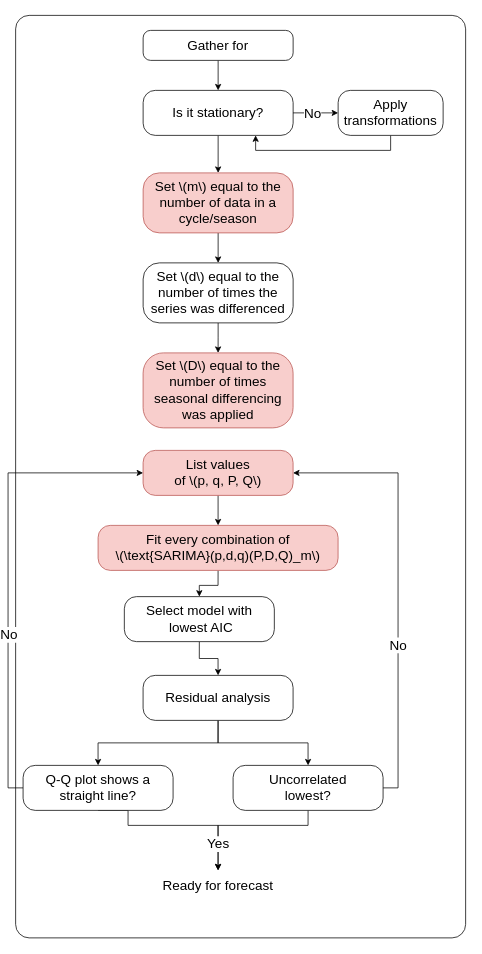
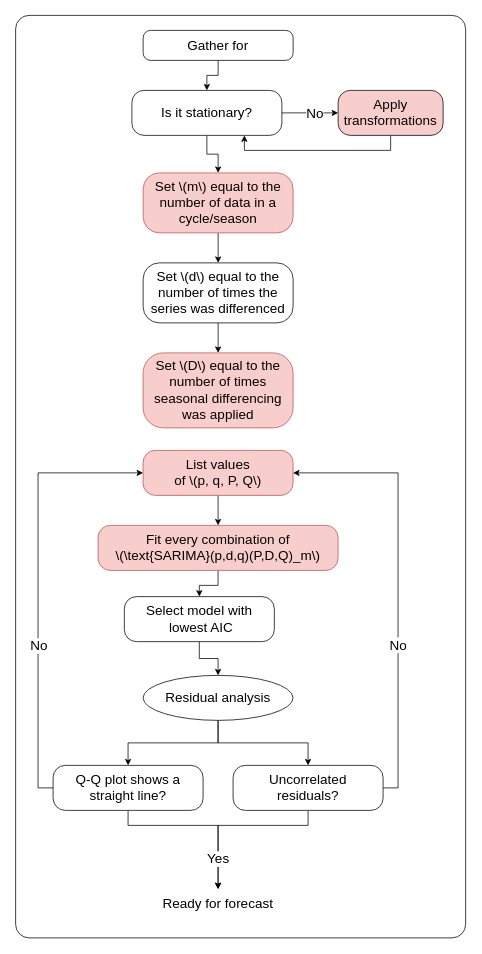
node "Is it stationary?": moved (218, 113) -> (207, 113)
node "Apply transformations": fillcolor #ffffff -> #f8cecc
node "Residual analysis": shape rounded rectangle -> ellipse
node "Q-Q plot shows a straight line?": moved (98, 788) -> (128, 788)
node "Uncorrelated lowest?": label "Uncorrelated lowest?" -> "Uncorrelated residuals?"
node "Ready for forecast": moved (218, 885) -> (218, 904)
